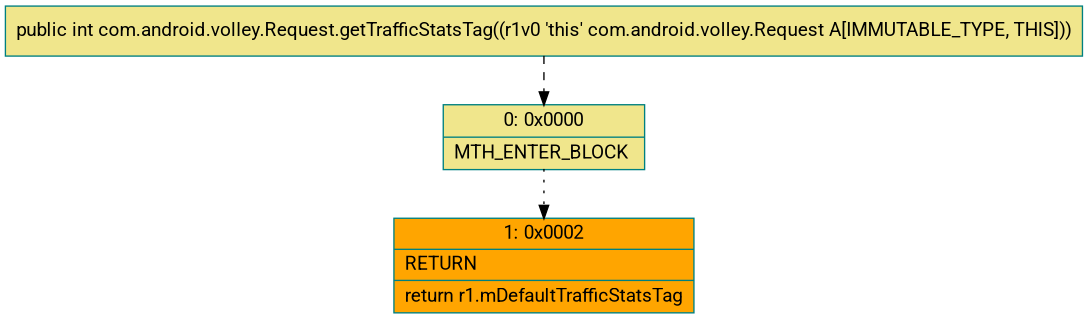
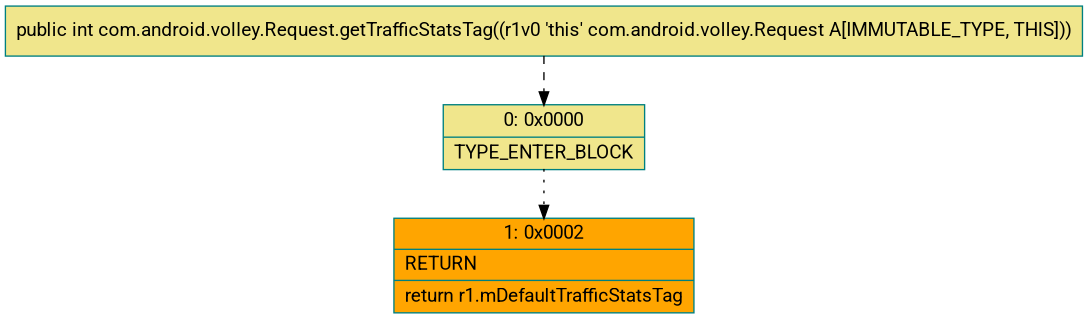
node "0: 0x0000": text "MTH_ENTER_BLOCK" -> "TYPE_ENTER_BLOCK"
